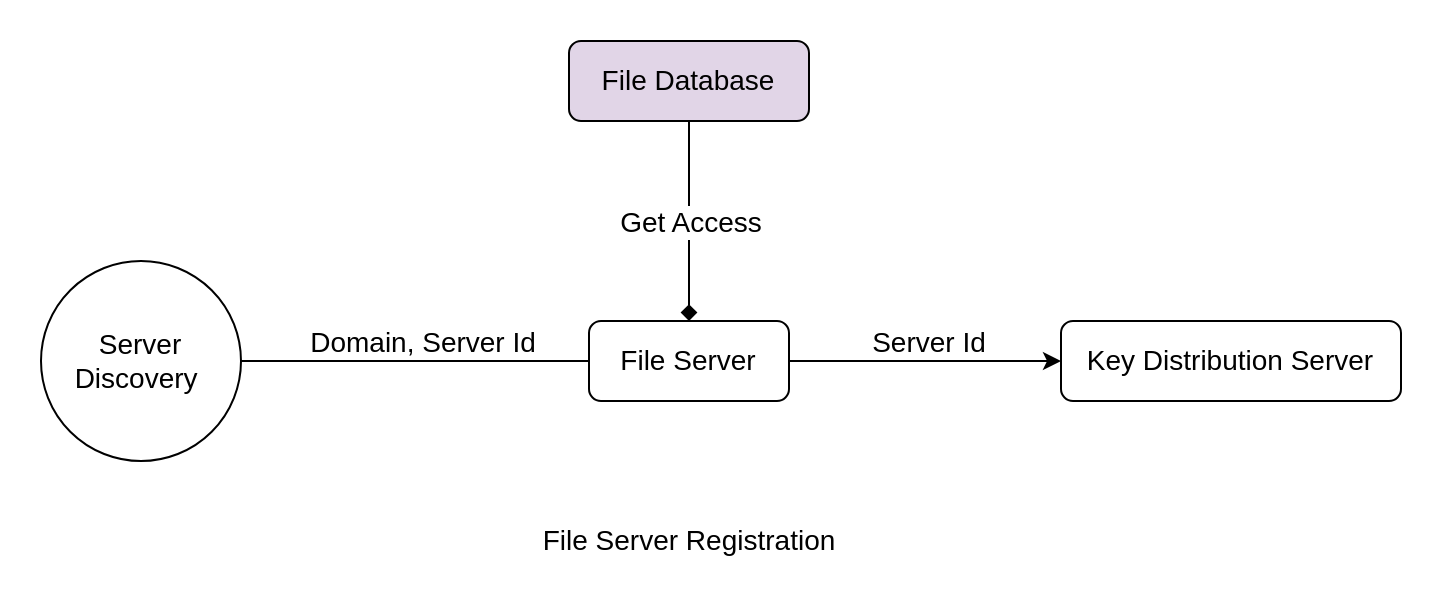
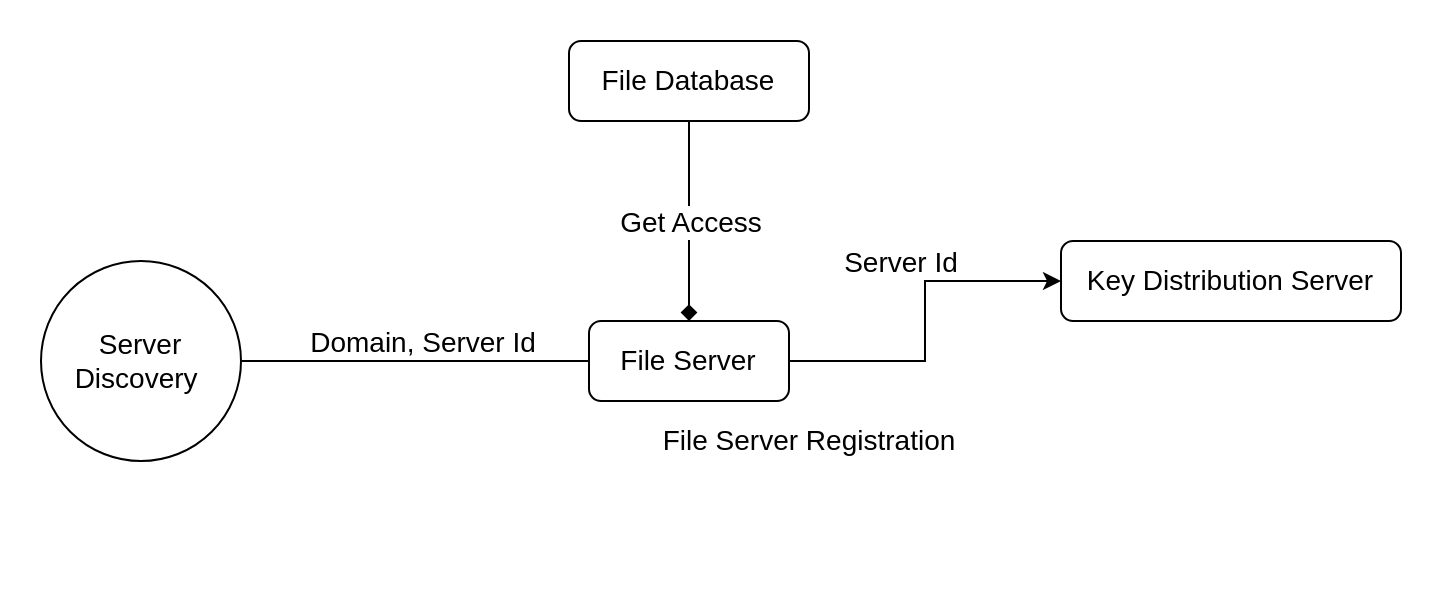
node "File Database": fillcolor #e1d5e7 -> #ffffff
node "Key Distribution Server": moved (1231, 361) -> (1231, 281)
node "File Server Registration": moved (689, 541) -> (809, 441)
